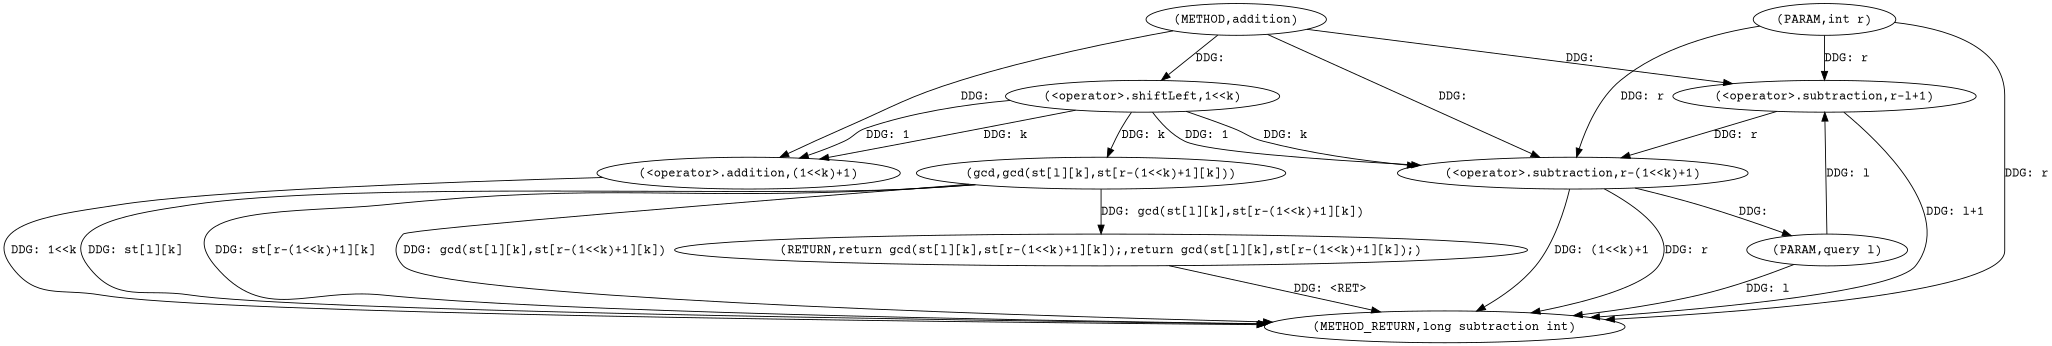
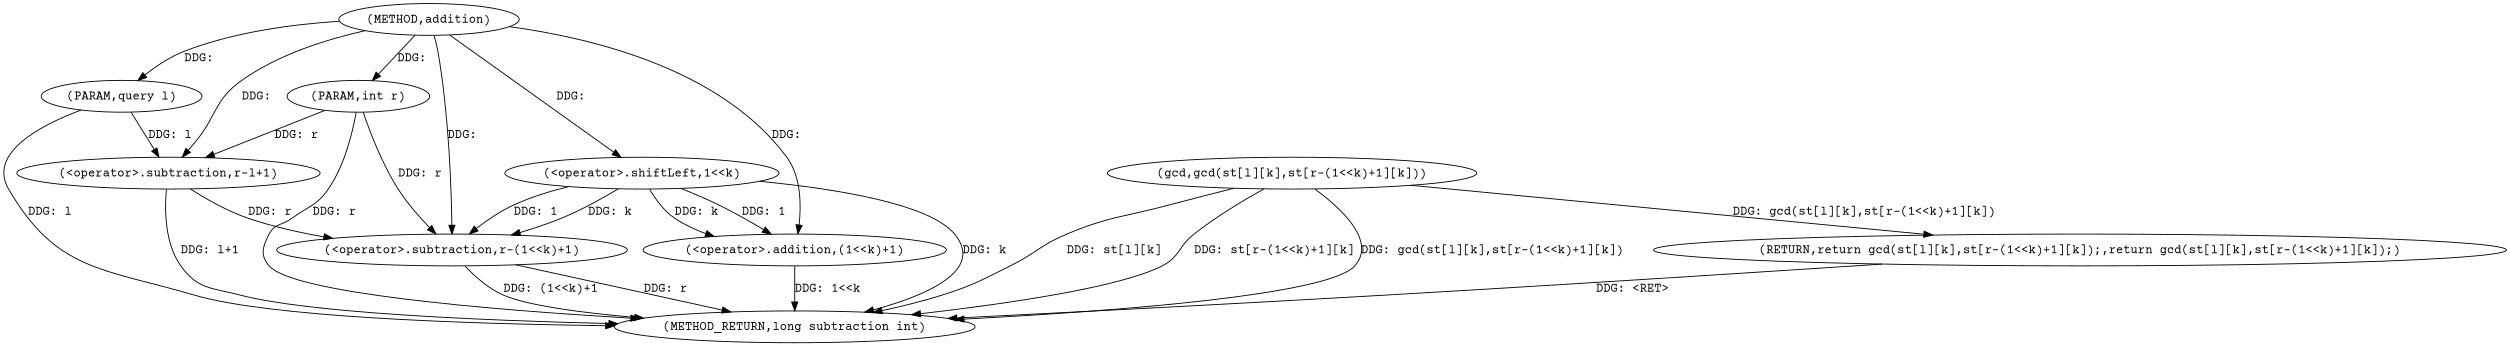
edge "(METHOD,addition)" -> "(PARAM,int r)": added, label "DDG:"
edge "(<operator>.shiftLeft,1<<k)" -> "(gcd,gcd(st[l][k],st[r-(1<<k)+1][k]))": now "(<operator>.shiftLeft,1<<k)" -> "(METHOD_RETURN,long subtraction int)"
edge "(<operator>.subtraction,r-(1<<k)+1)" -> "(PARAM,query l)": now "(METHOD,addition)" -> "(PARAM,query l)"
